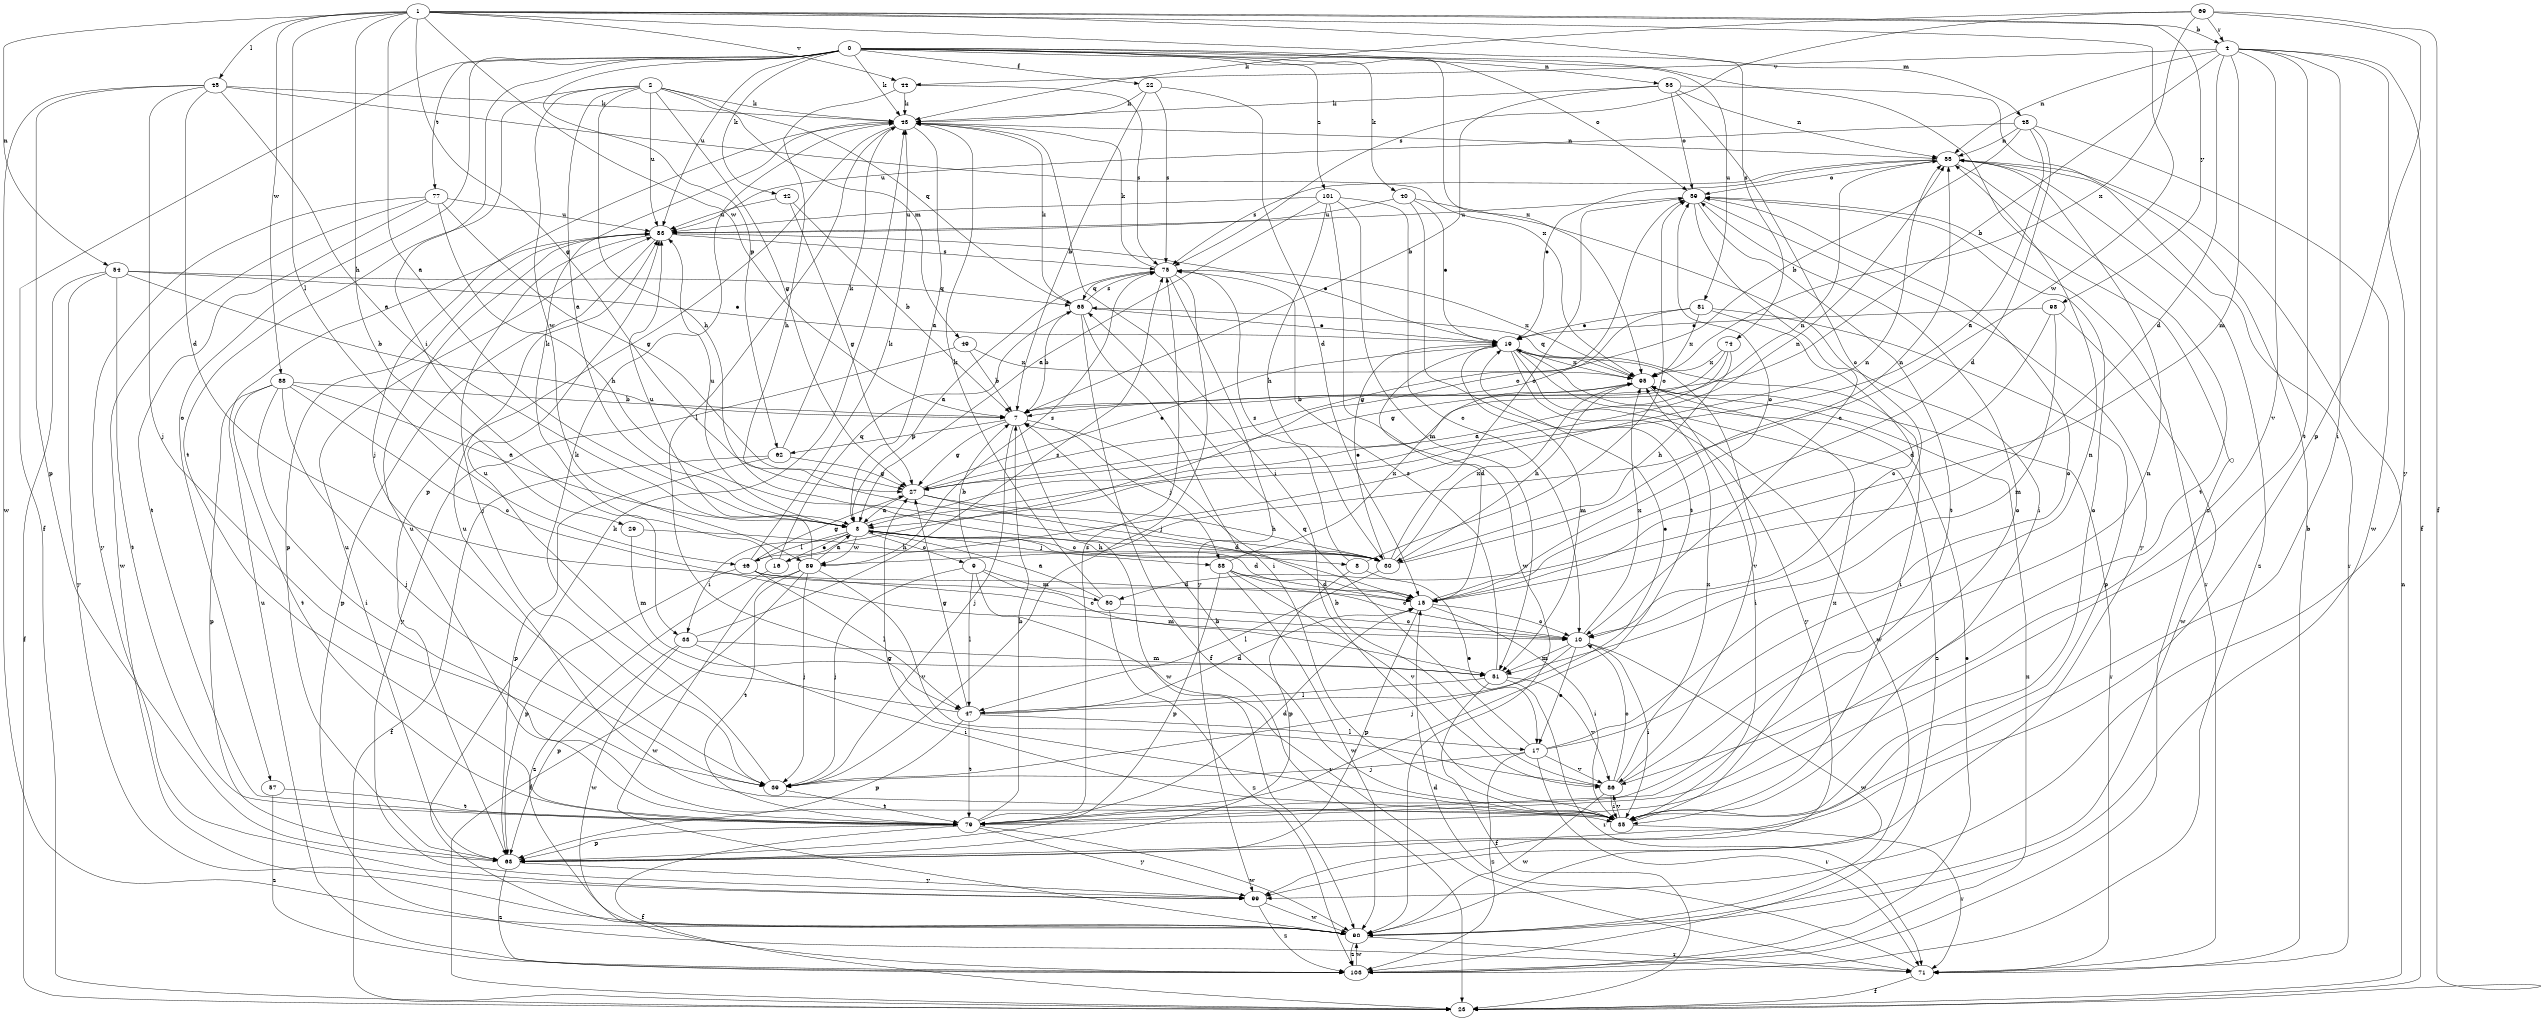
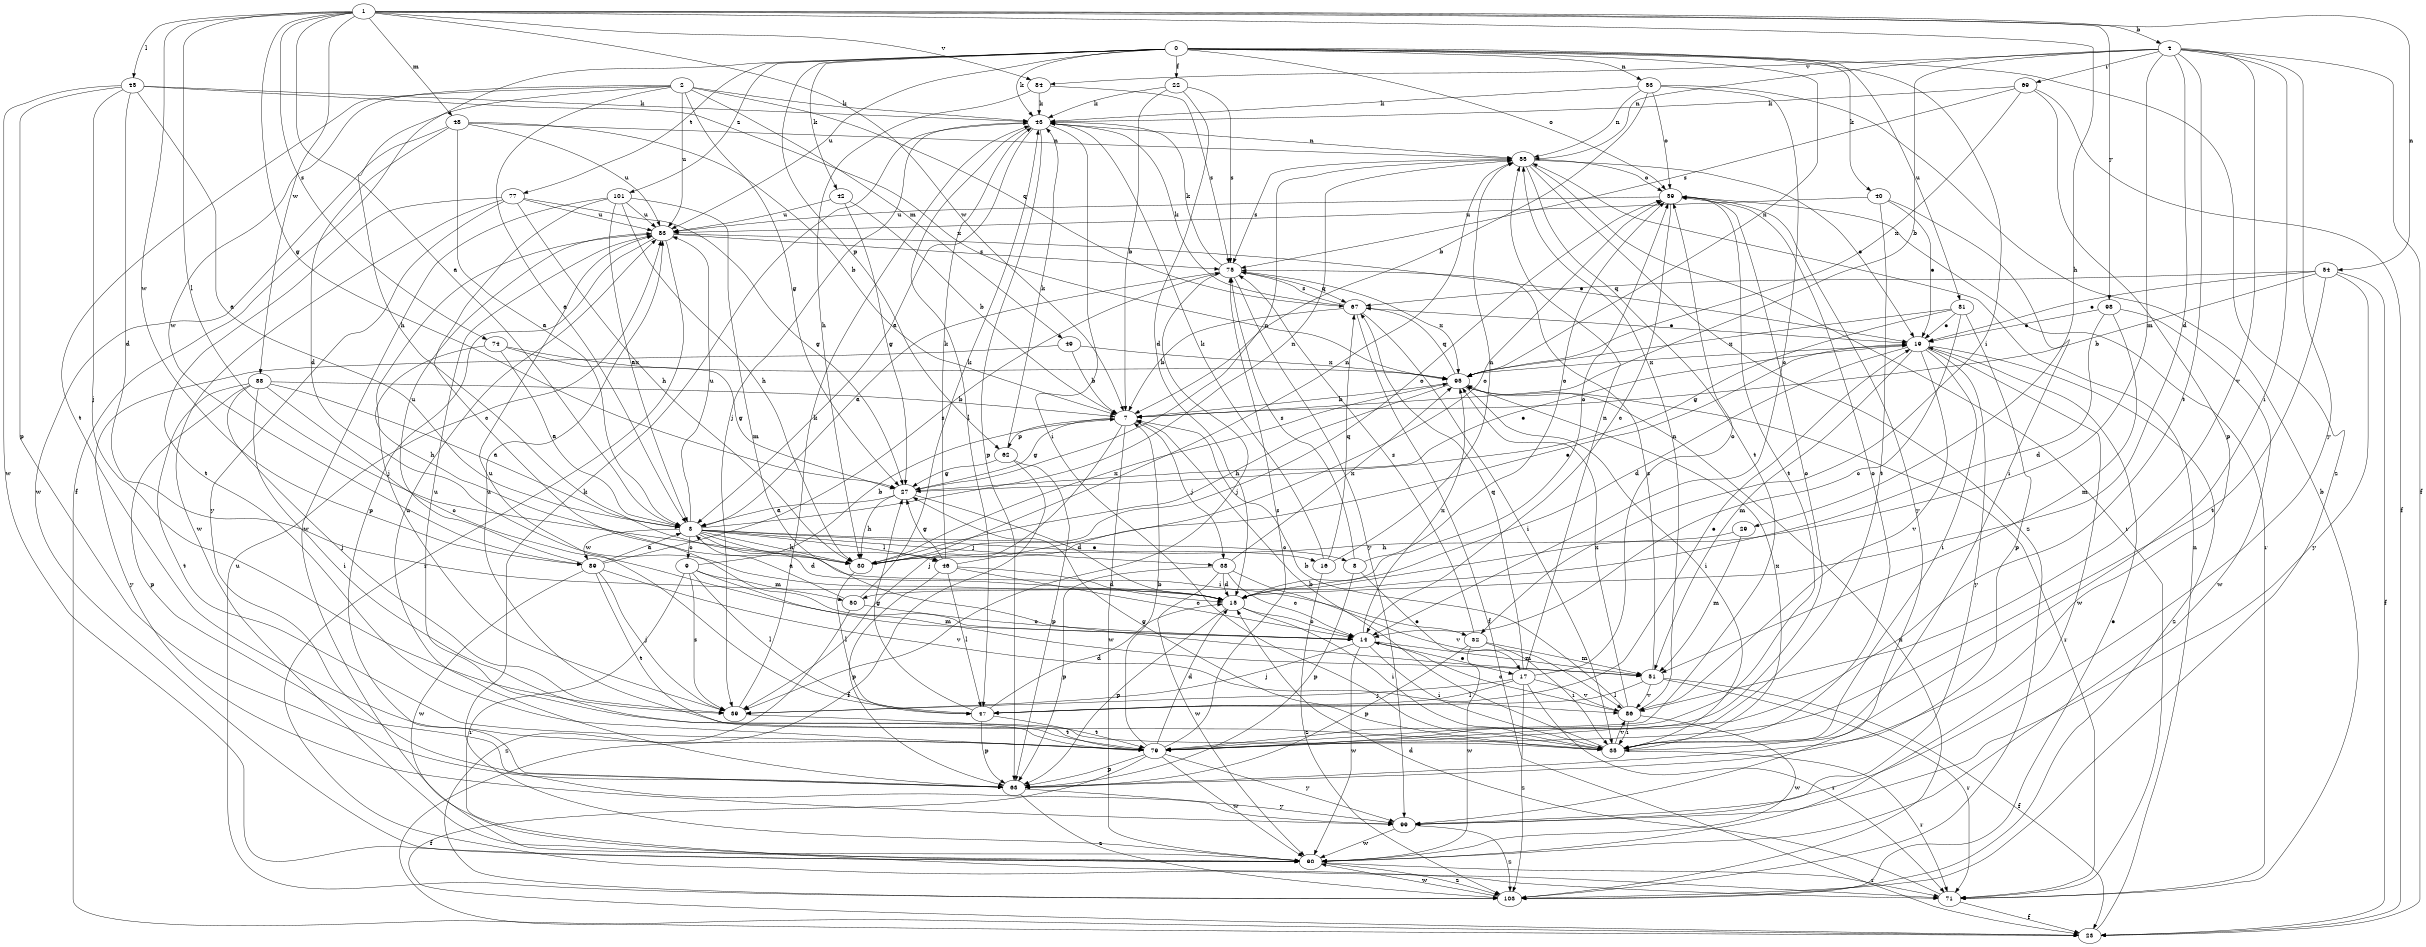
edge "69" -> "4": reversed
node "44": label "44" -> "84"
node "65": label "65" -> "67"
edge "83" -> "71": label "p" -> "r"
node "33": label "33" -> "32"
node "10": label "10" -> "14"
edge "9" -> "39": label "j" -> "s"
edge "47" -> "17": reversed
node "57": removed
edge "89" -> "23": removed, label "f"
